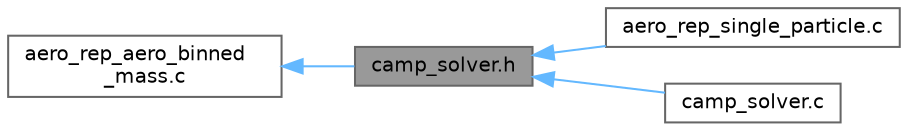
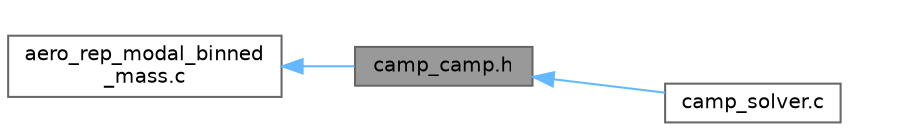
node "aero_rep_single_particle.c": removed
node "aero_rep_aero_binned _mass.c": label "aero_rep_aero_binned _mass.c" -> "aero_rep_modal_binned _mass.c"
node "camp_solver.h": label "camp_solver.h" -> "camp_camp.h"
